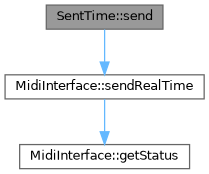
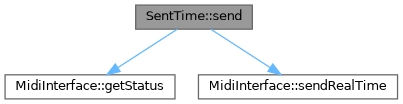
edge "MidiInterface::sendRealTime" -> "MidiInterface::getStatus": now "SentTime::send" -> "MidiInterface::getStatus"
